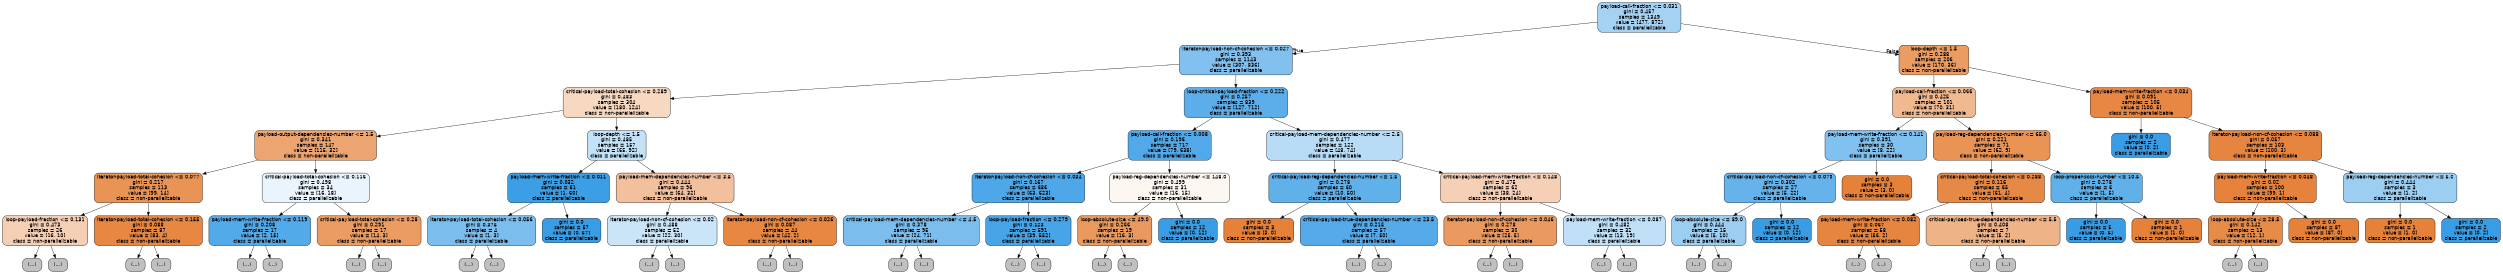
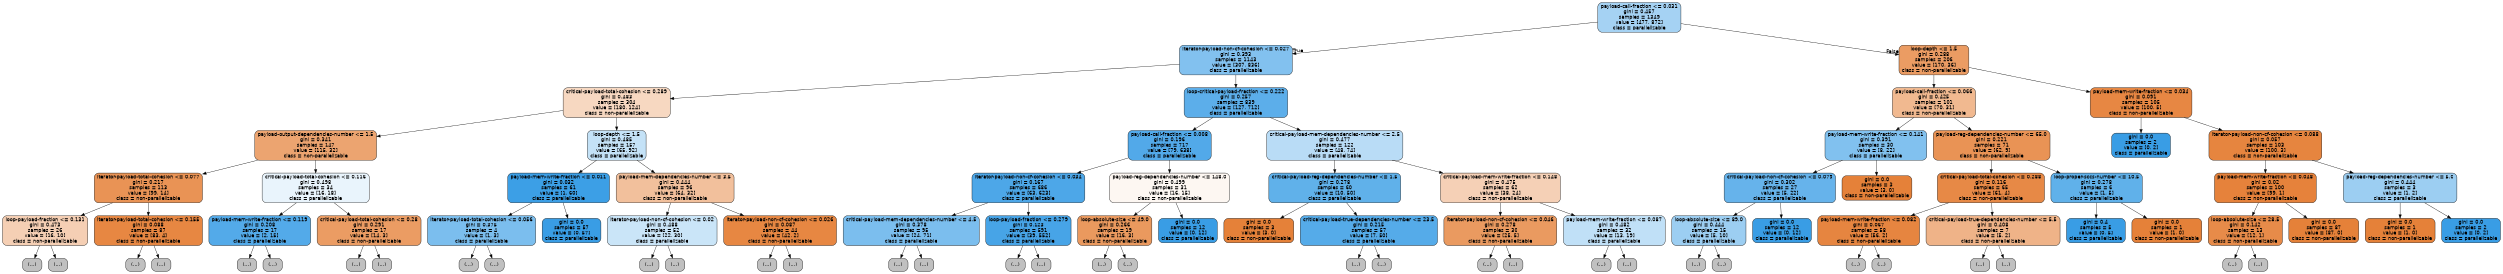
node "gini = 0.0 samples = 5 value = [0, 5] class = parallelizable": label "gini = 0.0 samples = 5 value = [0, 5] class = parallelizable" -> "gini = 0.4 samples = 5 value = [0, 5] class = parallelizable"
